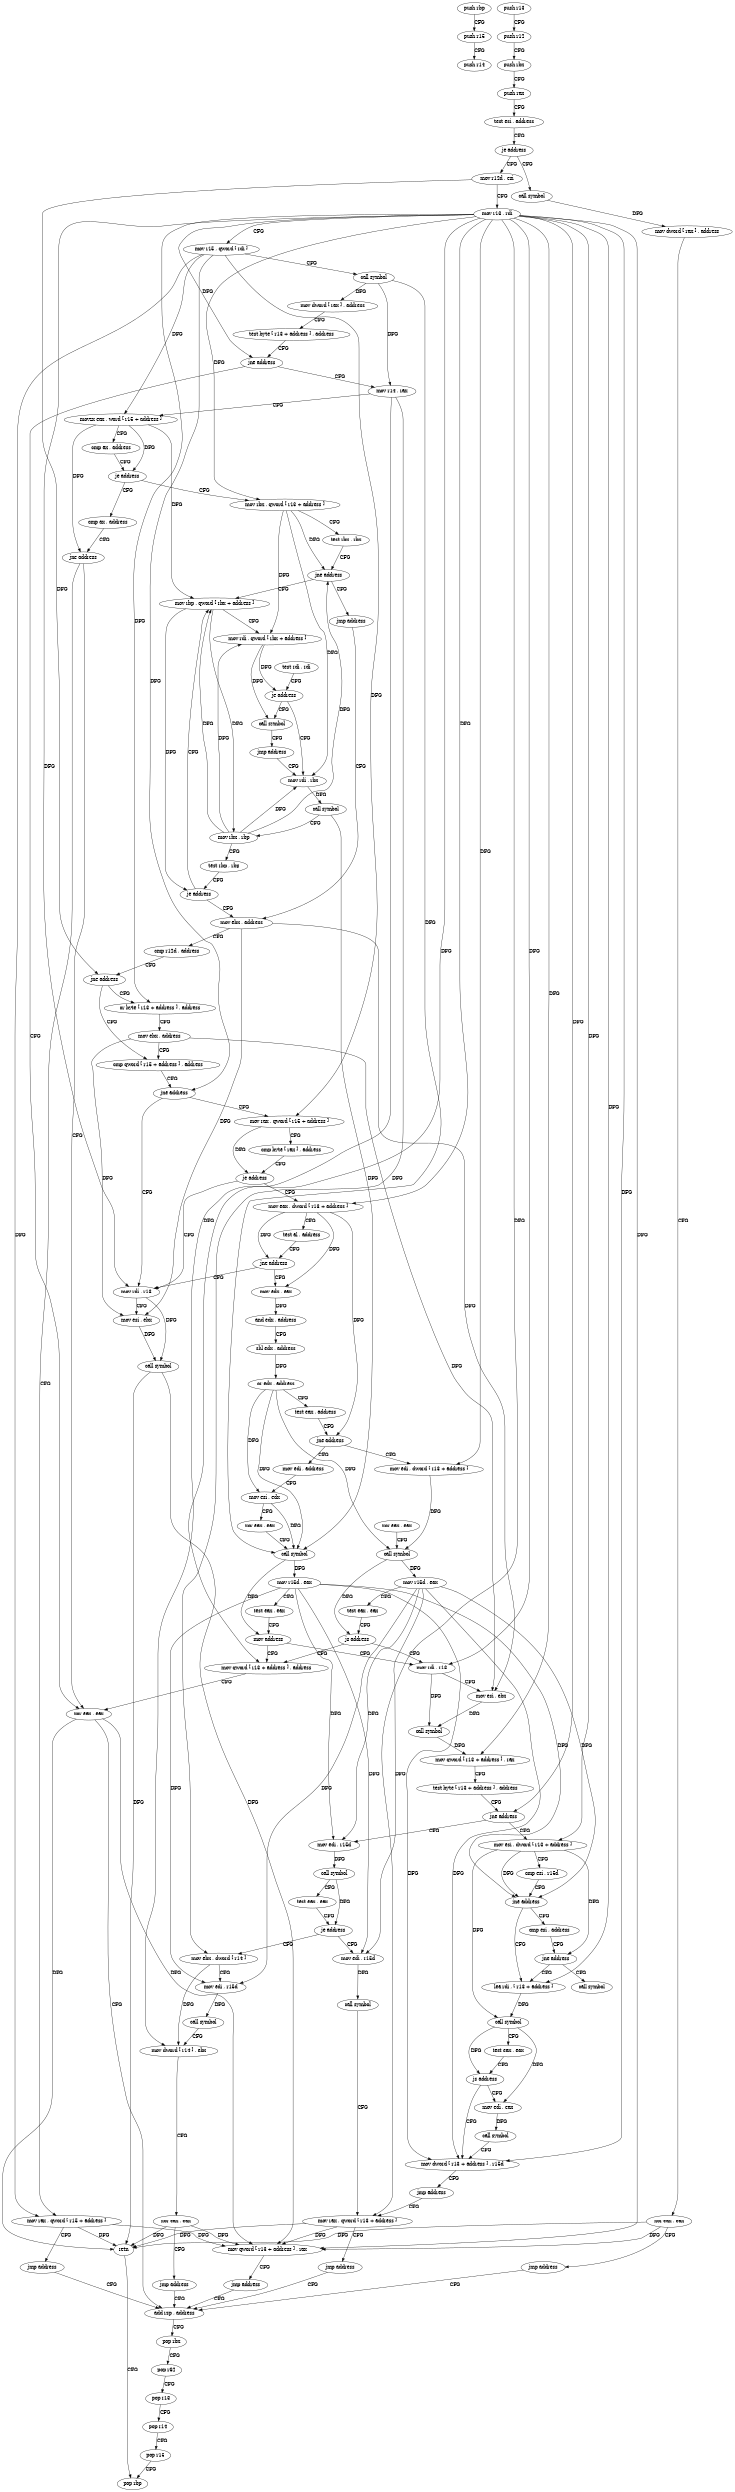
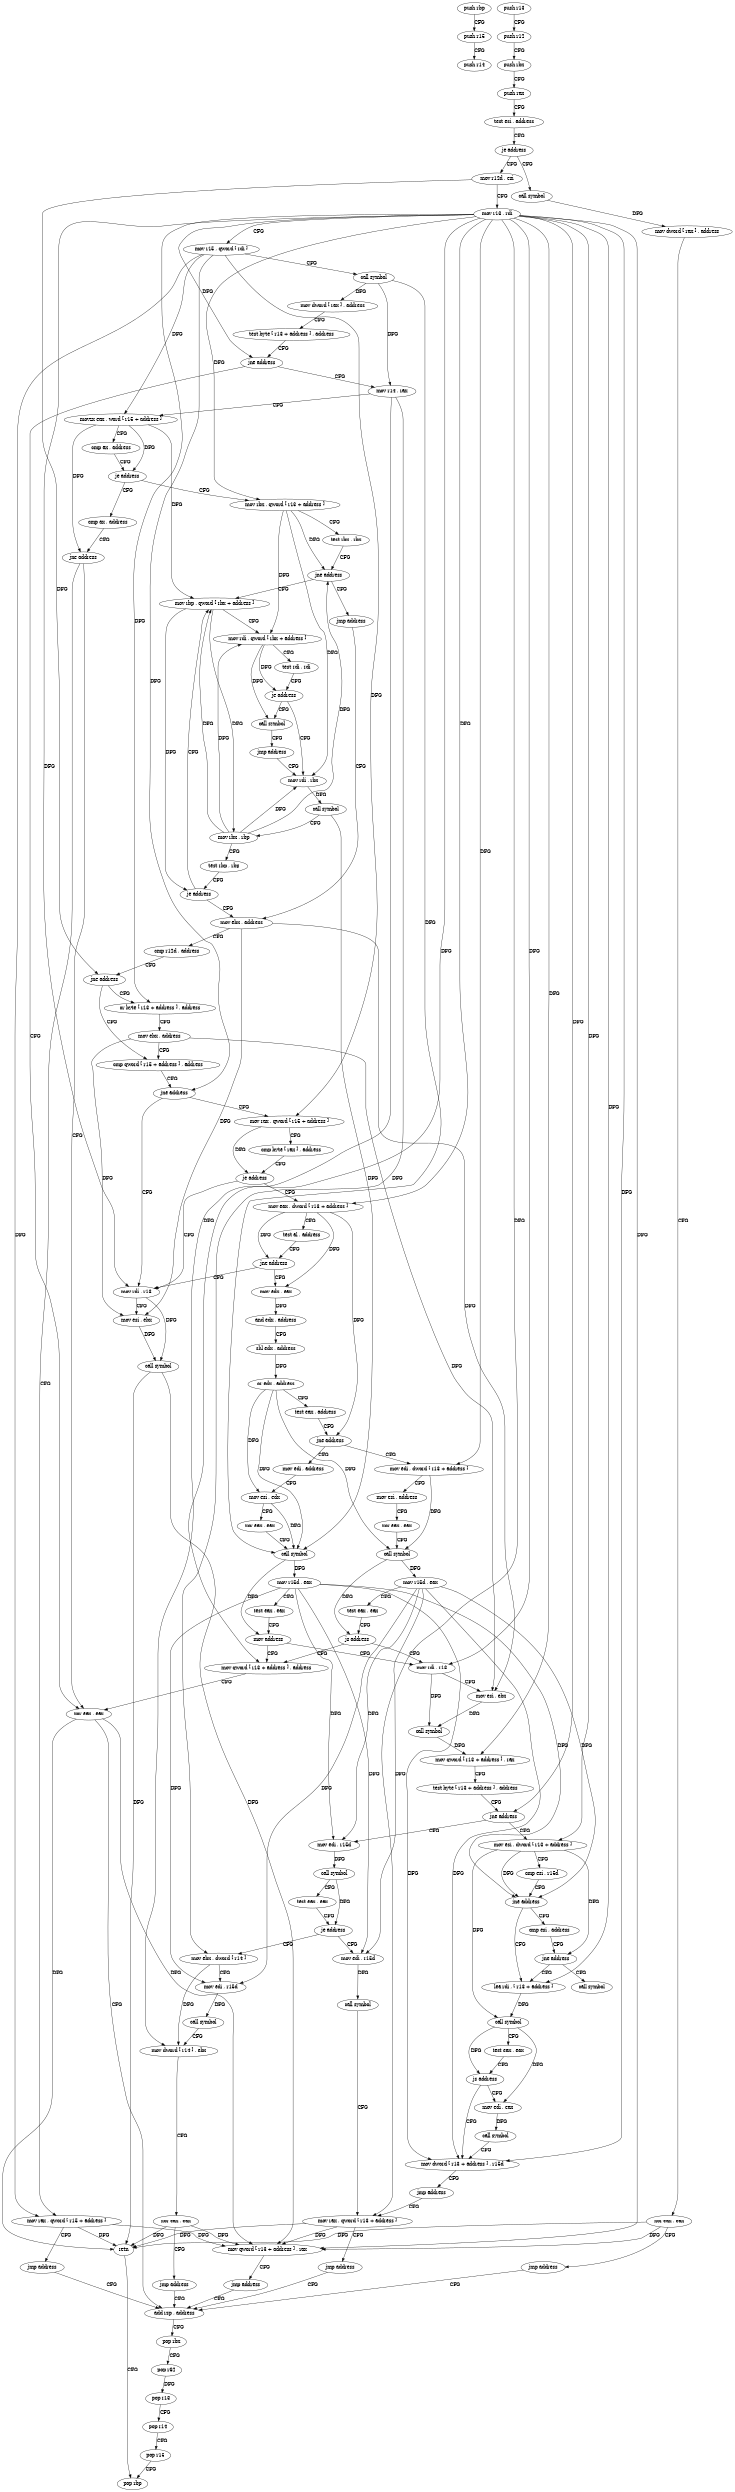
edge "mov rdi , qword [ rbx + address ]" -> "test rdi , rdi": added, label "CFG"
node "mov esi , address": added
edge "pop r62" -> "pop r13": label "CFG" -> "DFG"
